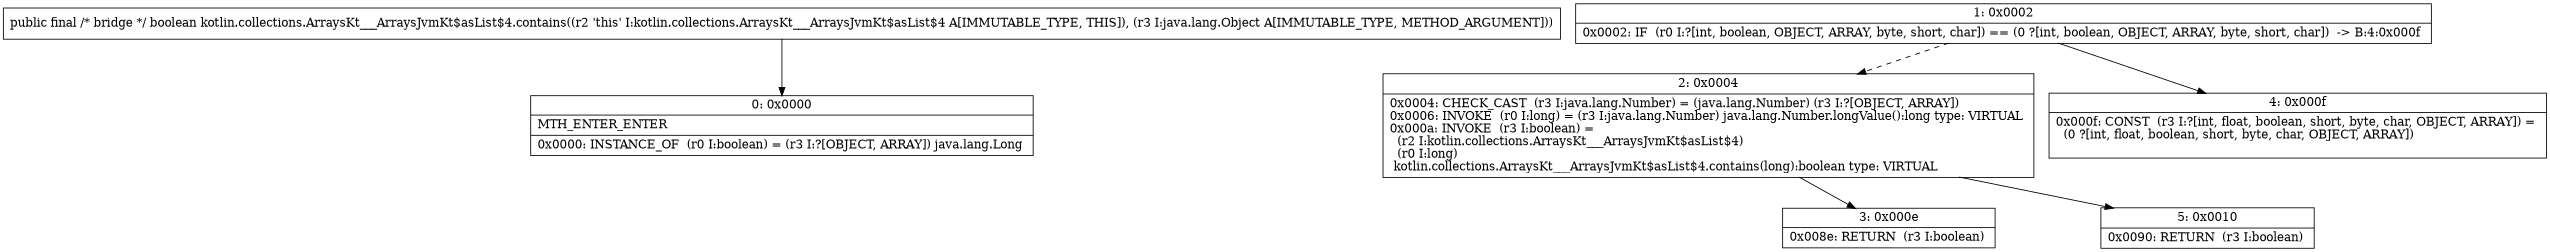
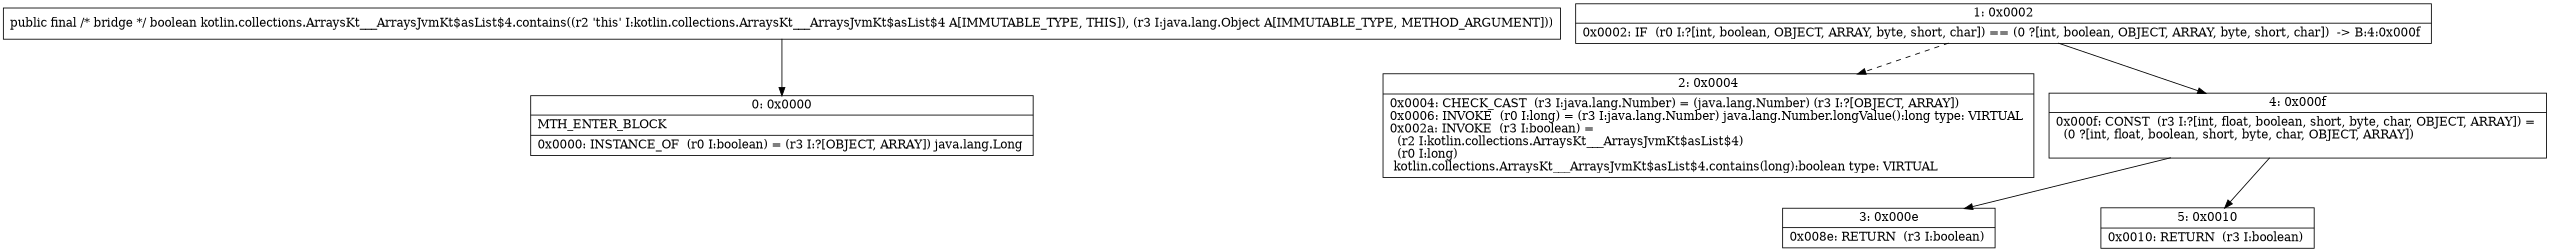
node "0: 0x0000": text "MTH_ENTER_ENTER" -> "MTH_ENTER_BLOCK"
node "2: 0x0004": text "0x000a: INVOKE  (r3 I:boolean) =" -> "0x002a: INVOKE  (r3 I:boolean) ="
edge "2: 0x0004" -> "3: 0x000e": now "4: 0x000f" -> "3: 0x000e"
edge "2: 0x0004" -> "5: 0x0010": now "4: 0x000f" -> "5: 0x0010"
node "5: 0x0010": text "0x0090: RETURN  (r3 I:boolean)" -> "0x0010: RETURN  (r3 I:boolean)"
